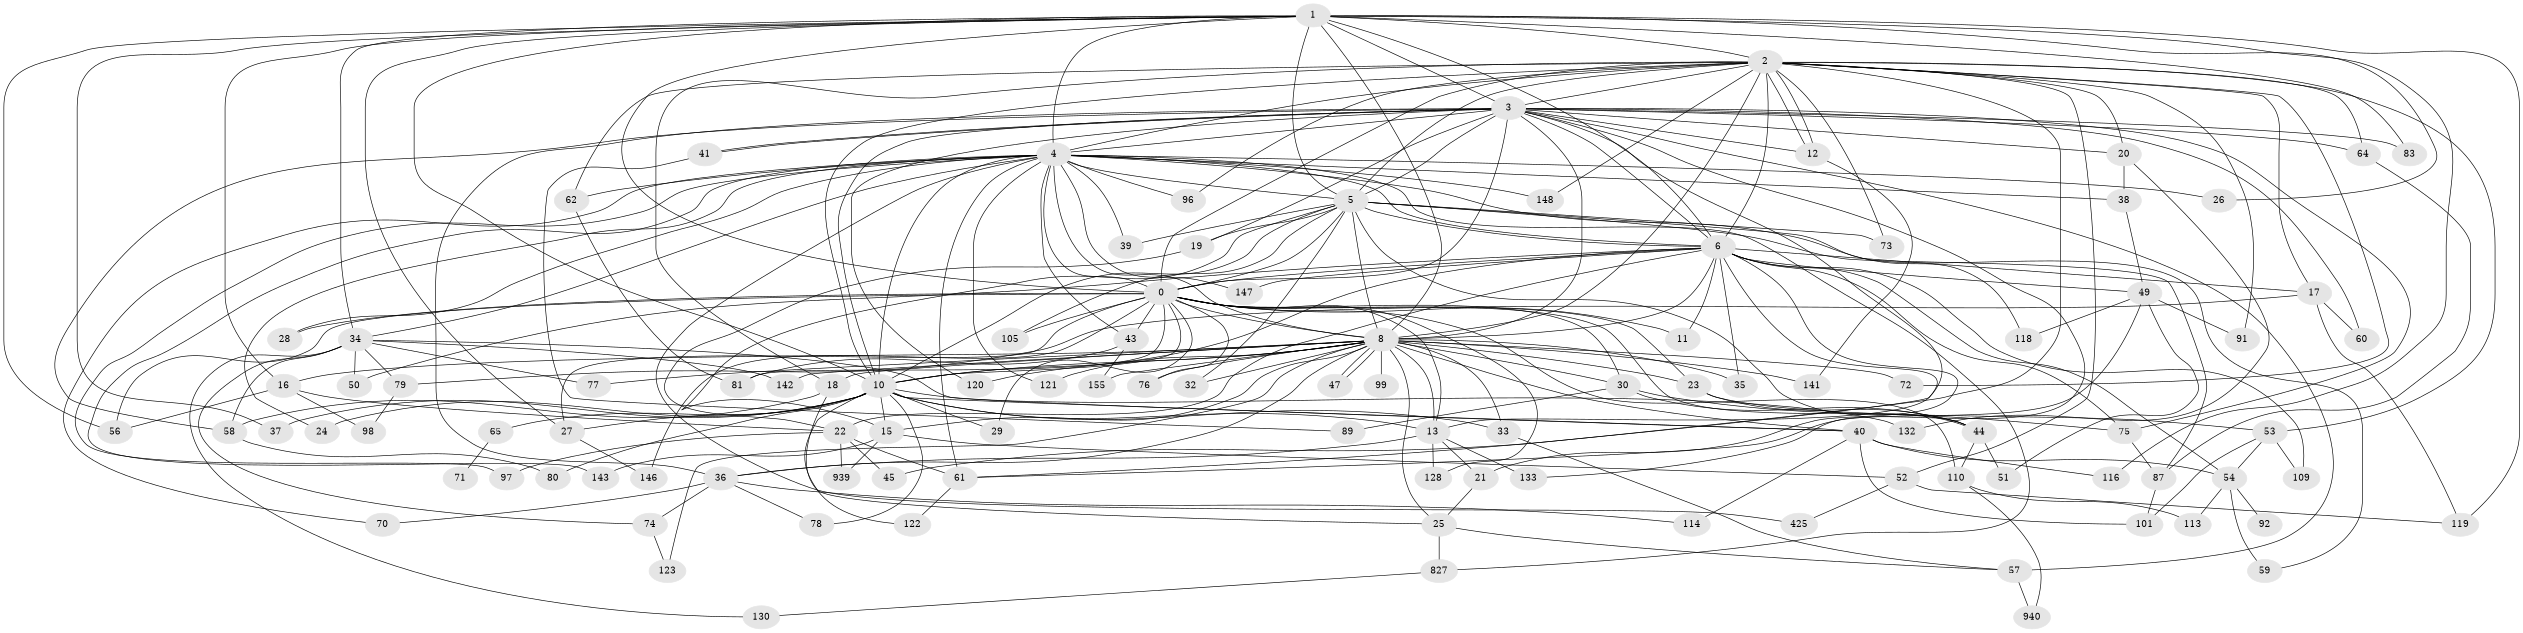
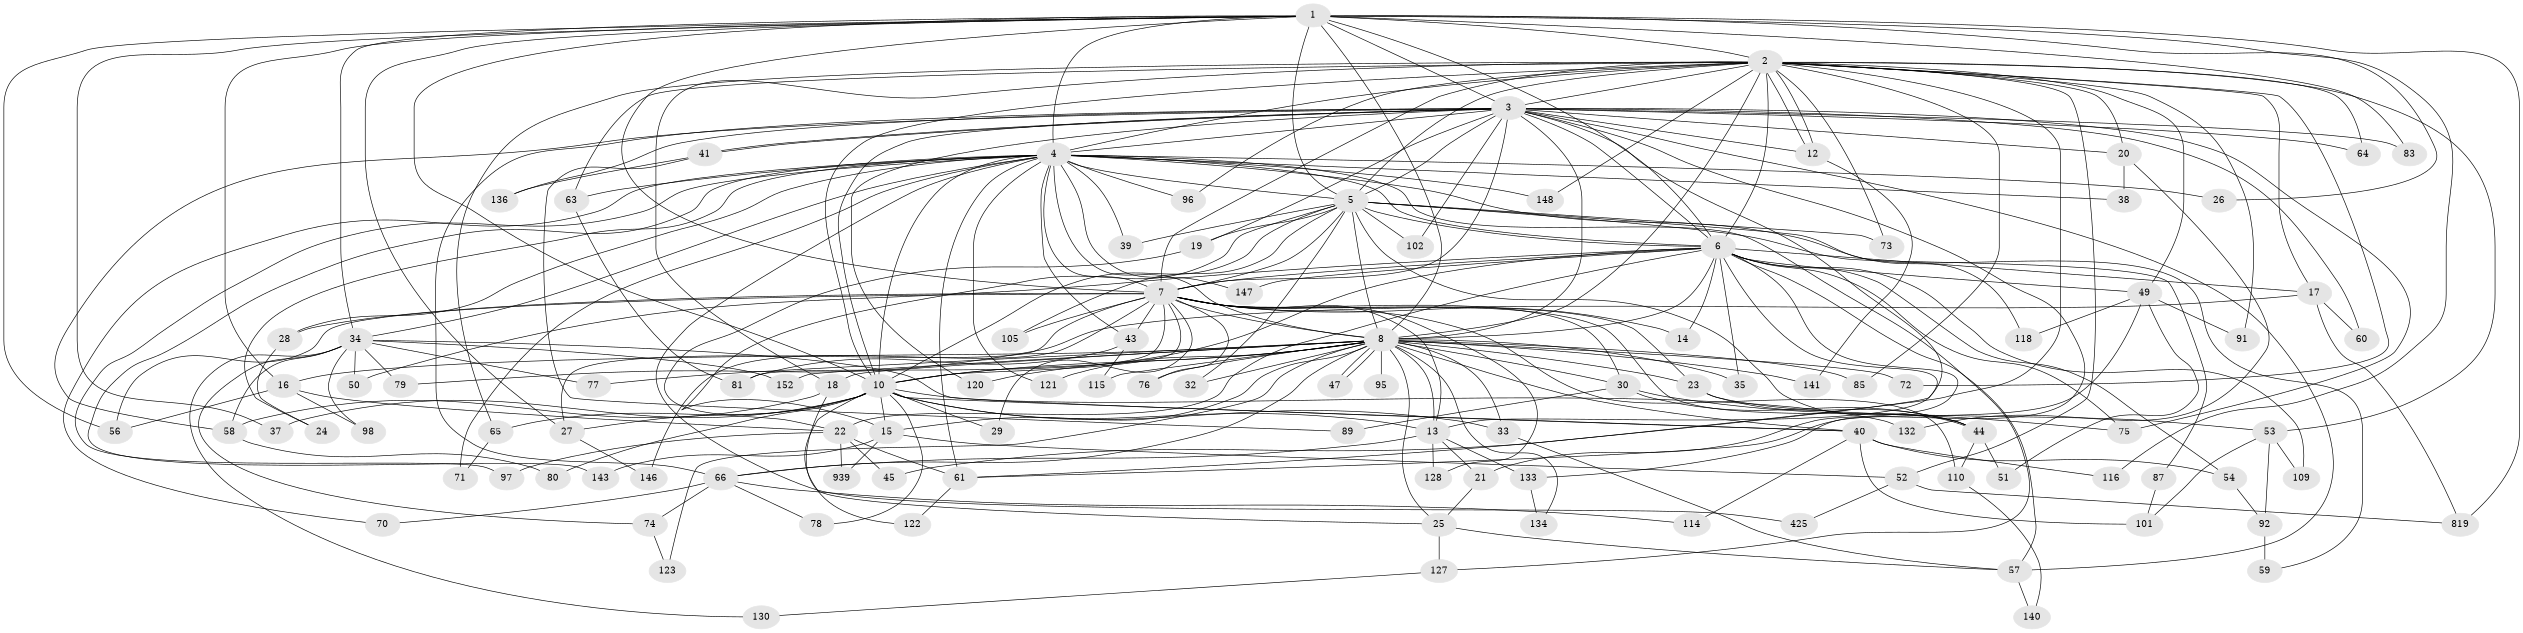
edge "2" -- "65": added
node "136": added
node "62": label "62" -> "63"
node "102": added
edge "38" -- "49": now "2" -- "49"
edge "4" -- "71": added
node "0": label "0" -> "7"
node "11": label "11" -> "14"
edge "6" -- "57": added
edge "64" -- "87": removed
node "142": label "142" -> "152"
node "155": label "155" -> "115"
node "99": label "99" -> "95"
node "85": added
edge "79" -- "98": now "34" -- "98"
edge "10" -- "24": now "28" -- "24"
edge "53" -- "54": now "53" -- "92"
edge "75" -- "87": removed
node "36": label "36" -> "66"
node "134": added
node "113": removed
node "119": label "119" -> "819"
edge "54" -- "59": now "92" -- "59"
node "827": label "827" -> "127"
node "940": label "940" -> "140"
